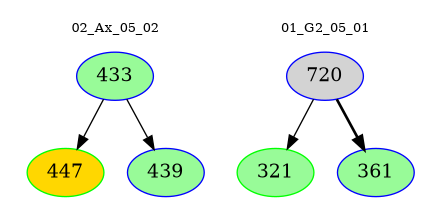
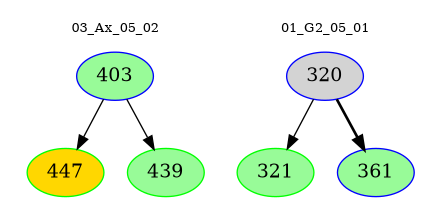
cluster "02_Ax_05_02": label "02_Ax_05_02" -> "03_Ax_05_02"
node "433": label "433" -> "403"
node "720": label "720" -> "320"
node "439": color blue -> green
